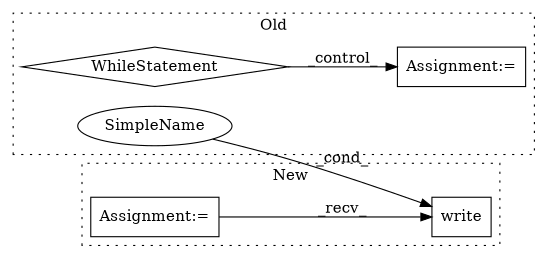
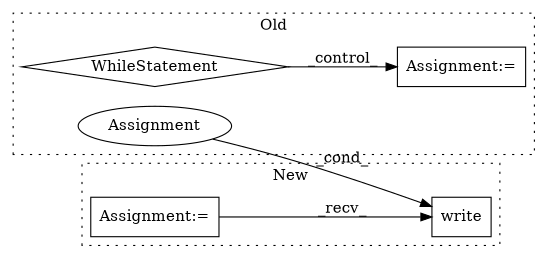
node "SimpleName": label "SimpleName" -> "Assignment"
